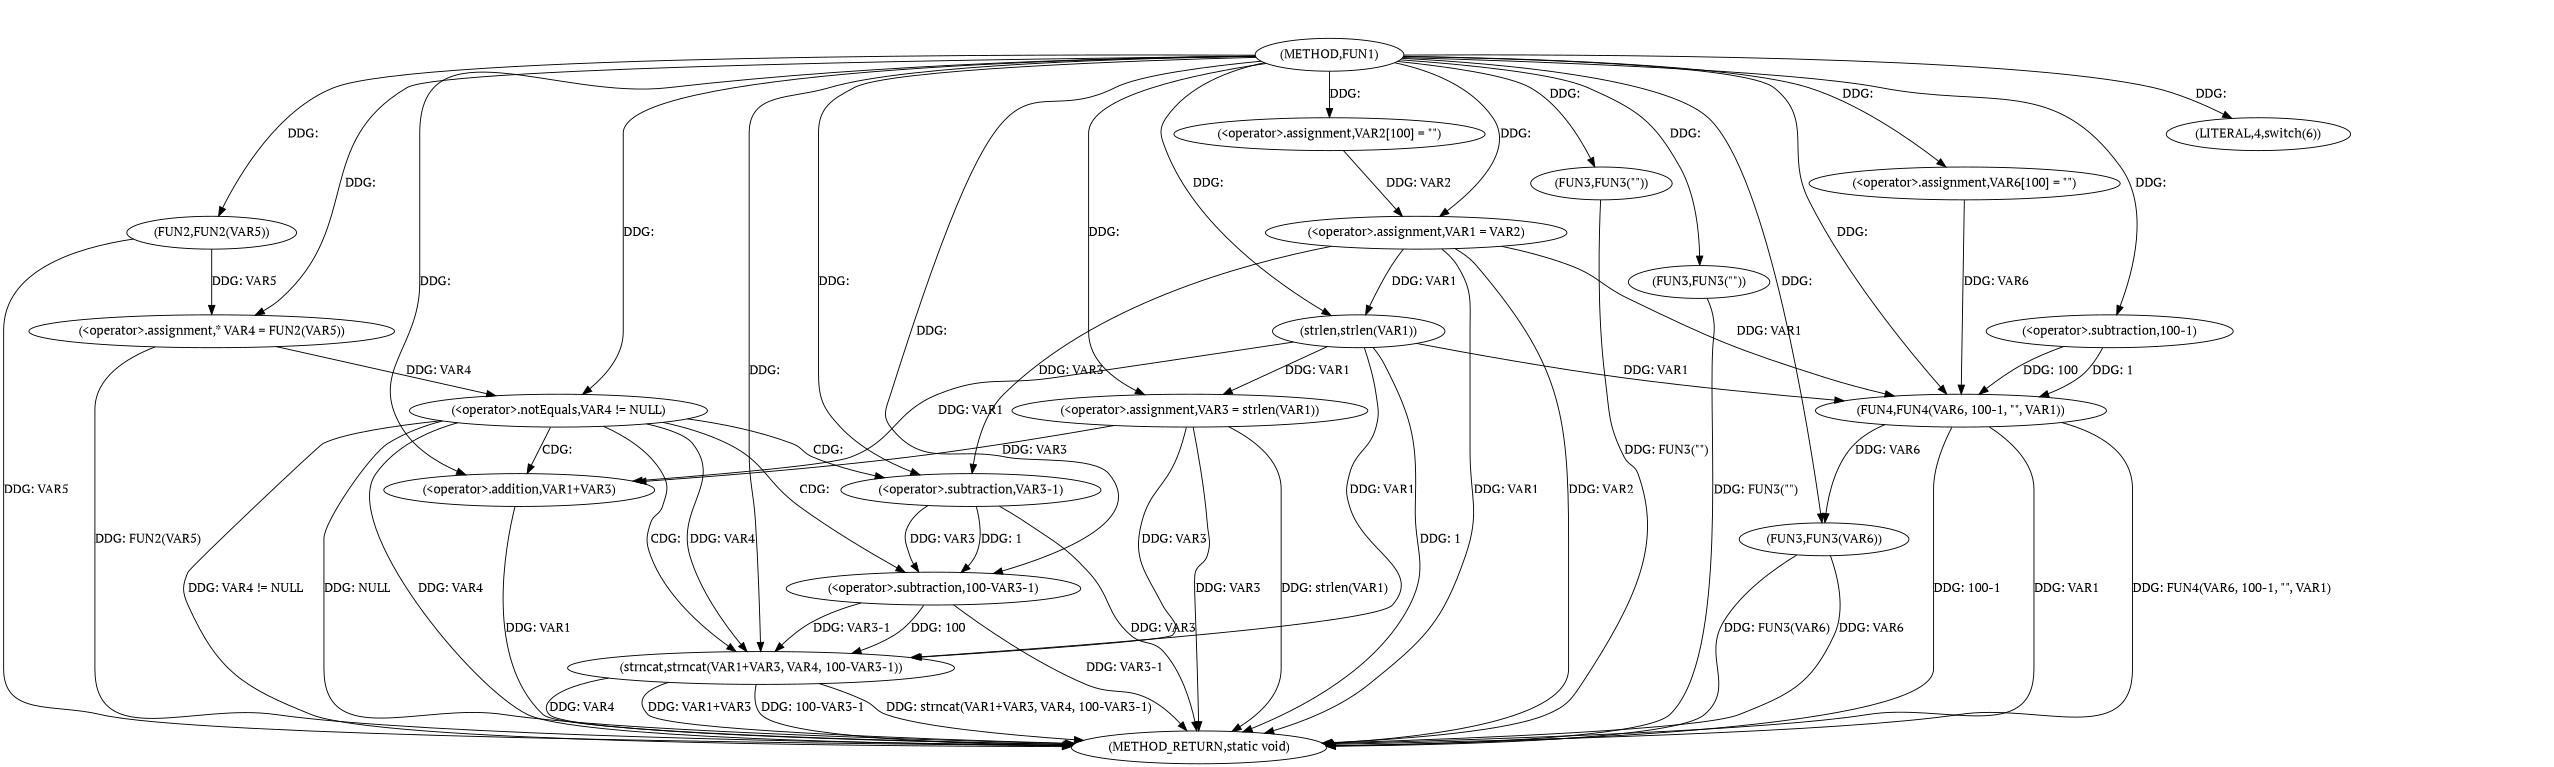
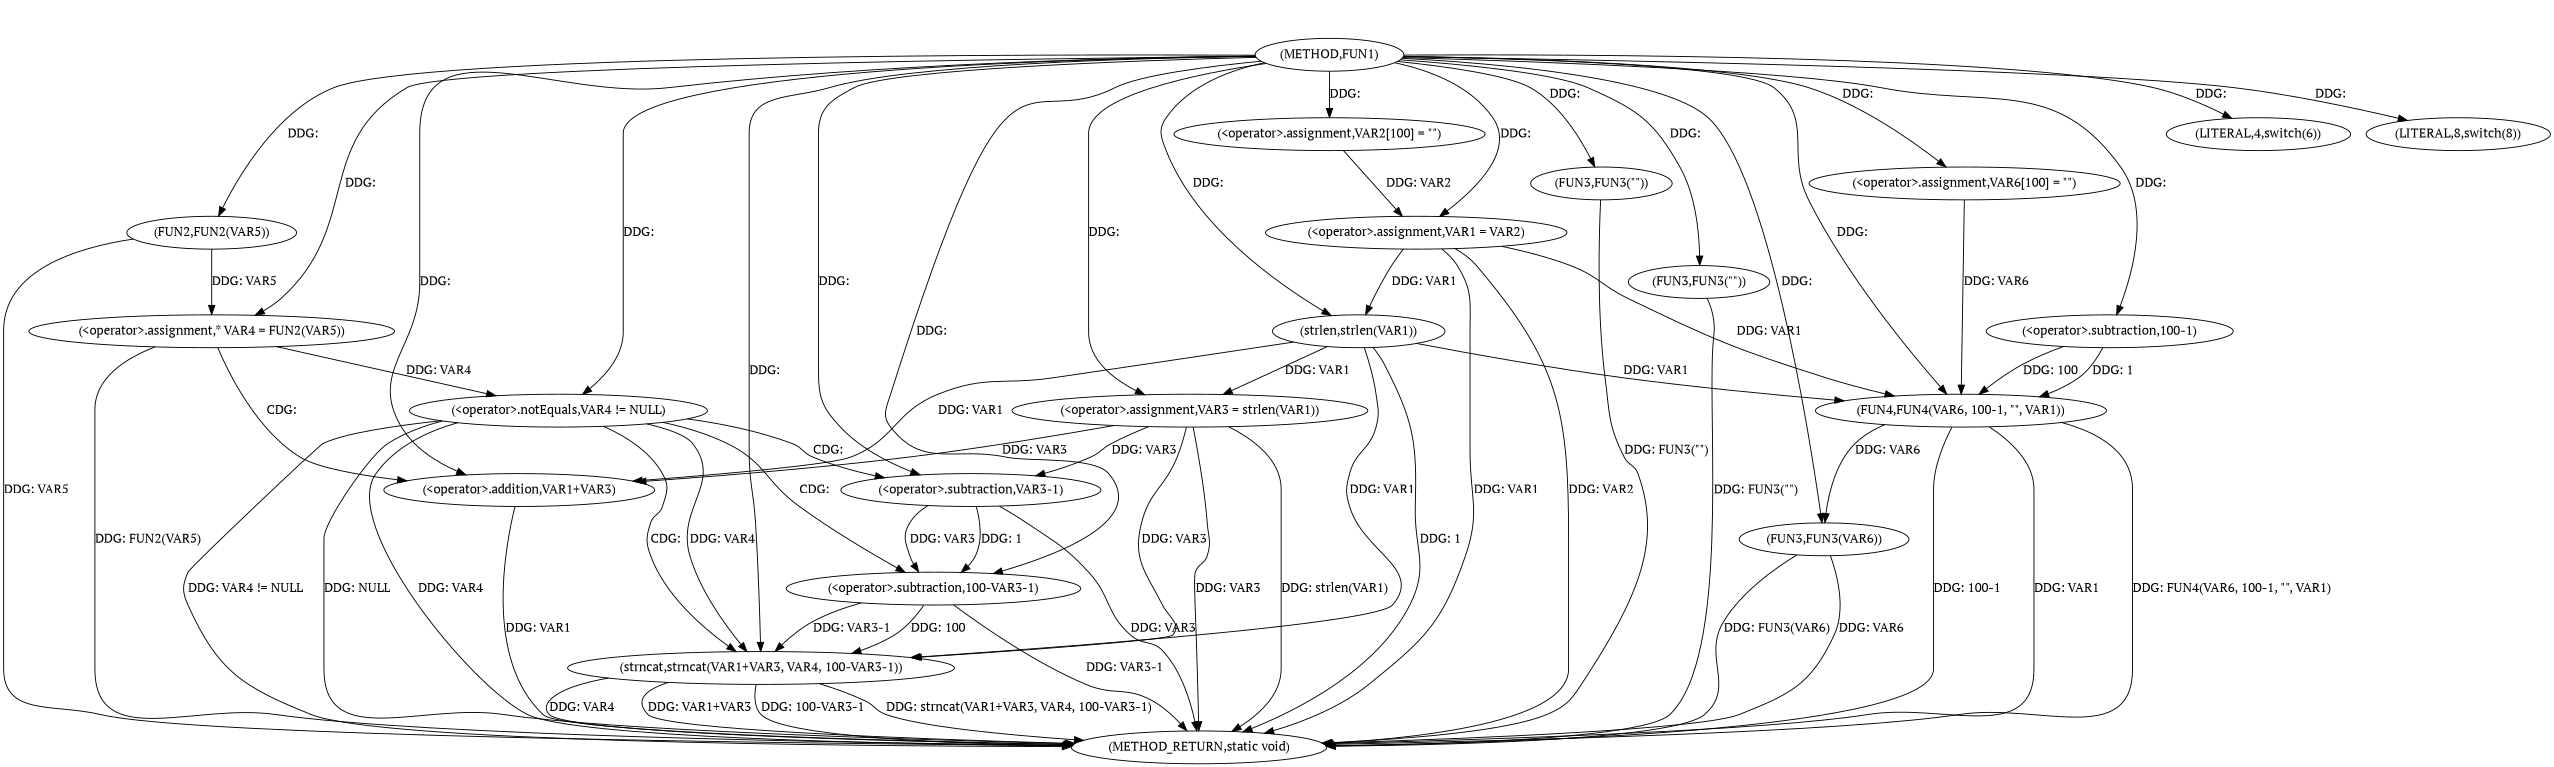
node "(LITERAL,8,switch(8))": added
edge "(<operator>.assignment,VAR1 = VAR2)" -> "(<operator>.subtraction,VAR3-1)": now "(<operator>.assignment,VAR3 = strlen(VAR1))" -> "(<operator>.subtraction,VAR3-1)"
edge "(<operator>.notEquals,VAR4 != NULL)" -> "(<operator>.addition,VAR1+VAR3)": now "(<operator>.assignment,* VAR4 = FUN2(VAR5))" -> "(<operator>.addition,VAR1+VAR3)"
